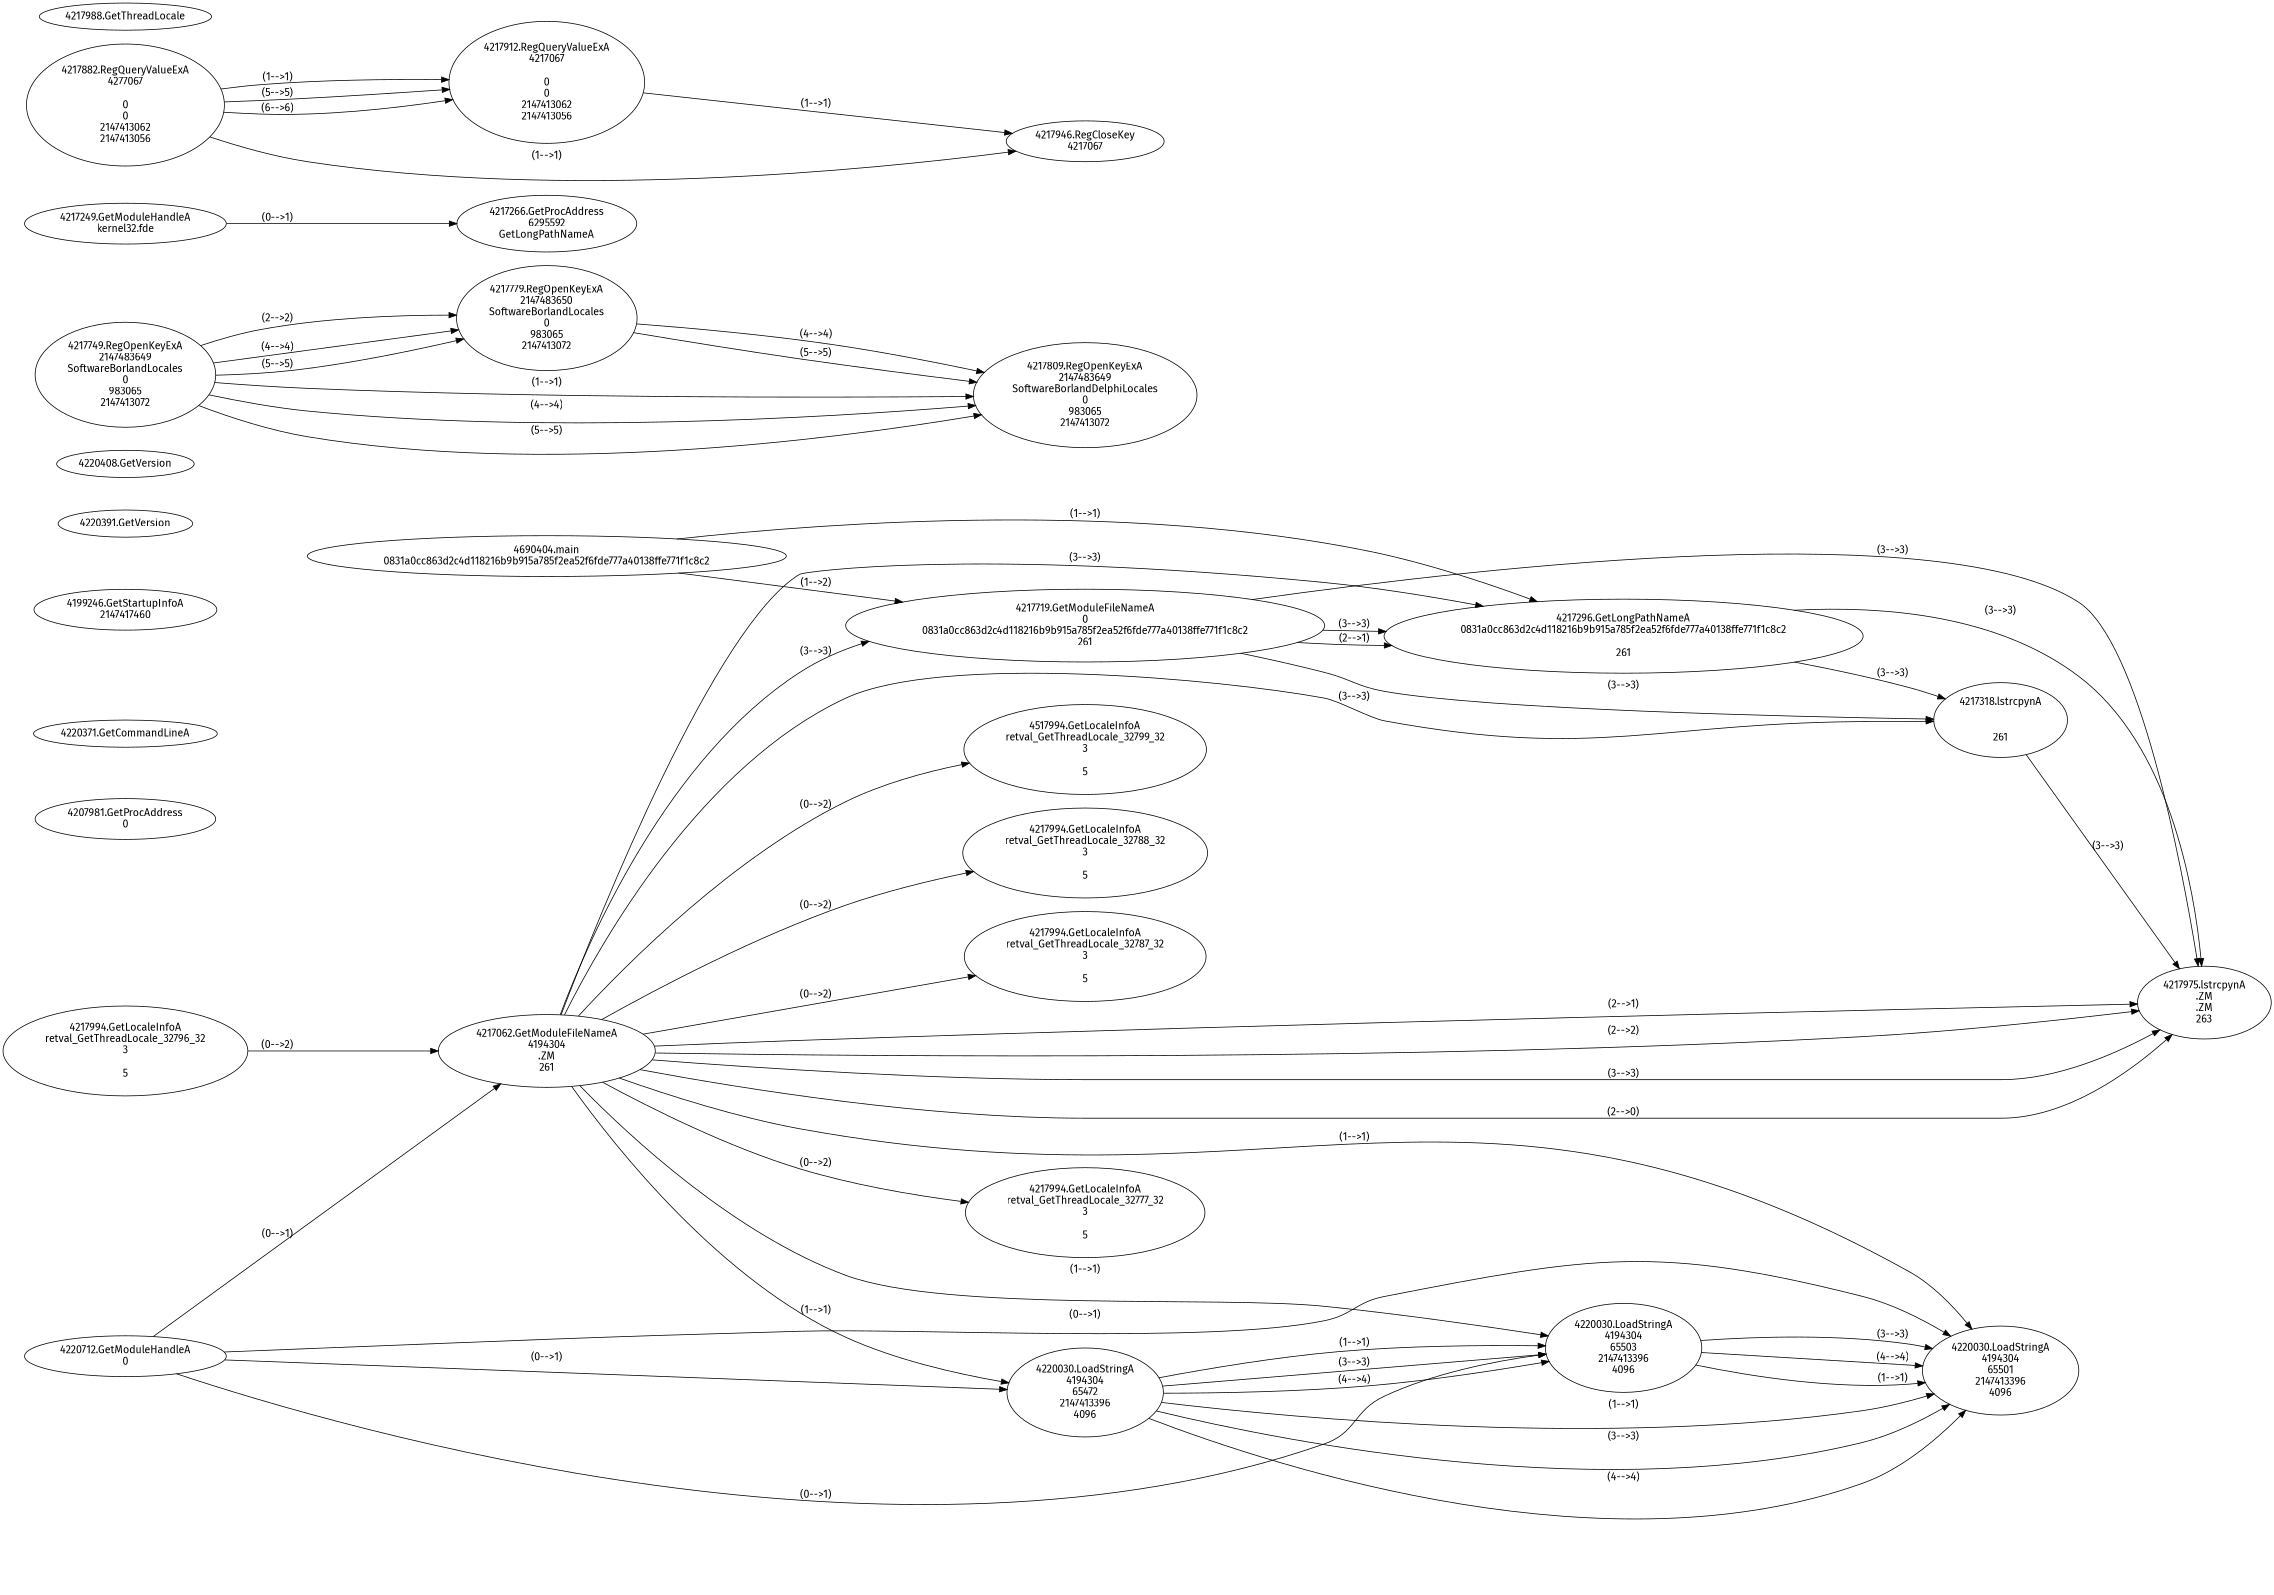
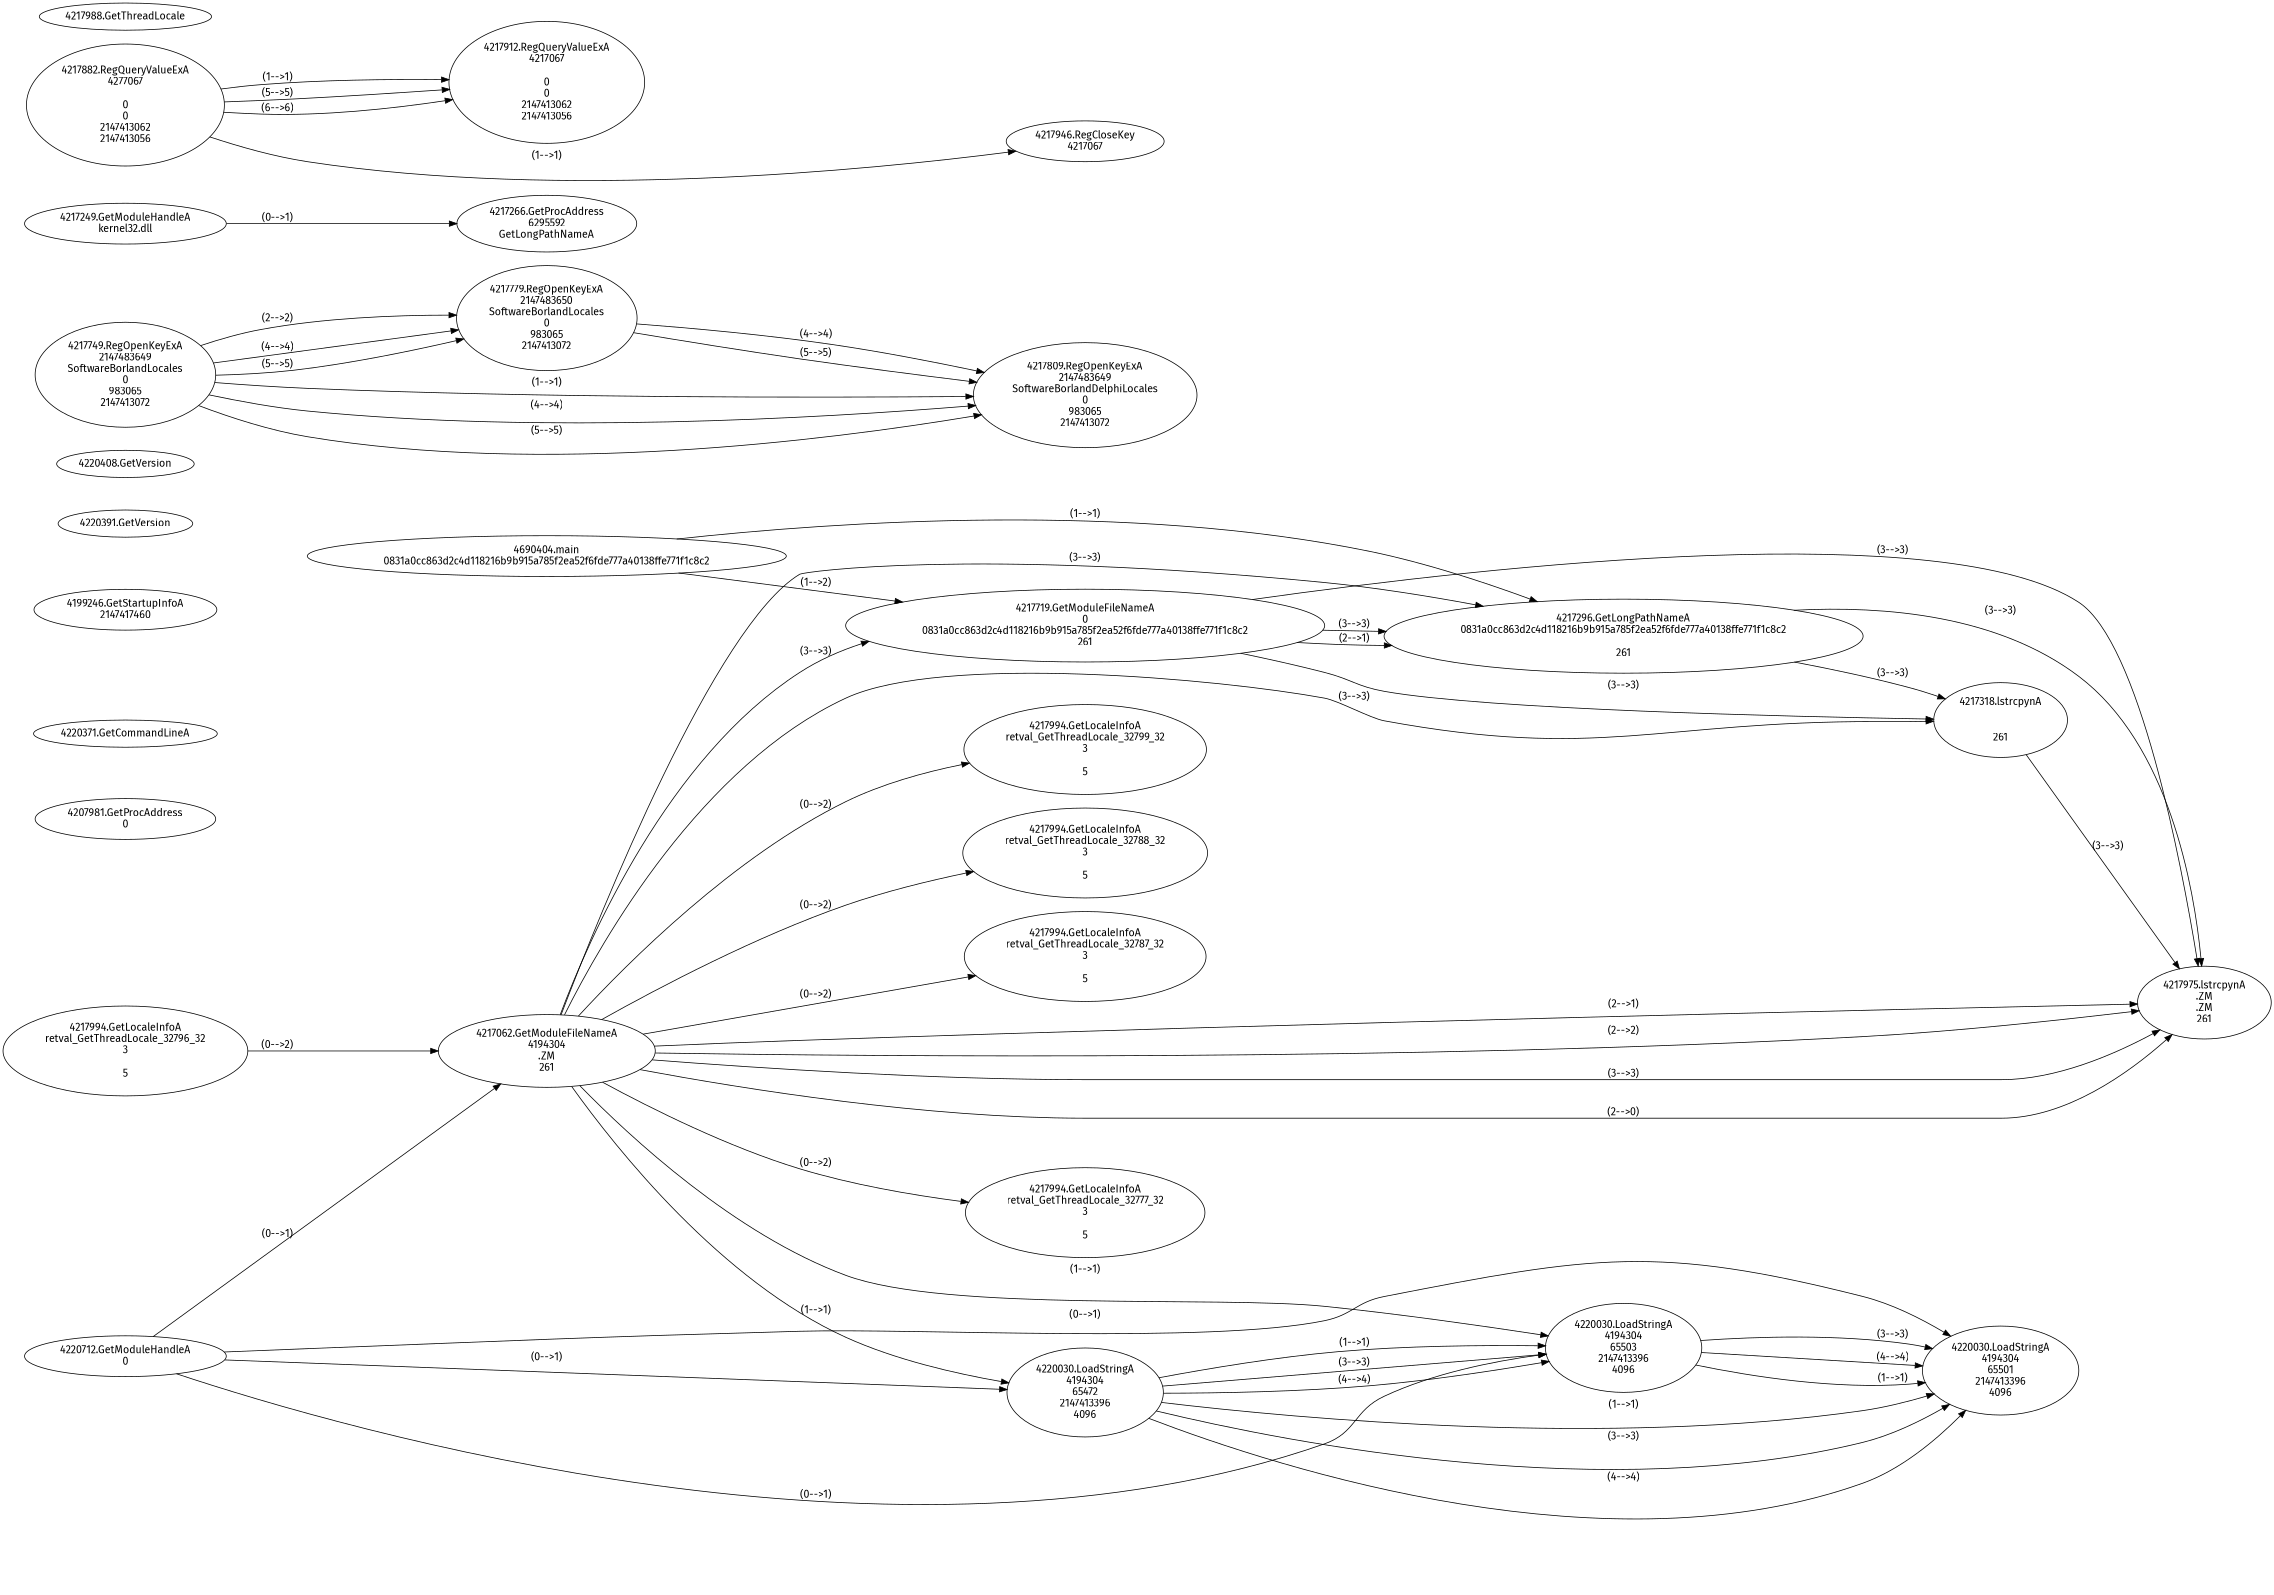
edge "4217912.RegQueryValueExA 4217067 0 0 2147413062 2147413056" -> "4217946.RegCloseKey 4217067": removed, label "(1-->1)"
node "4217249.GetModuleHandleA kernel32.fde": label "4217249.GetModuleHandleA kernel32.fde" -> "4217249.GetModuleHandleA kernel32.dll"
node "4517994.GetLocaleInfoA retval_GetThreadLocale_32799_32 3 5": label "4517994.GetLocaleInfoA retval_GetThreadLocale_32799_32 3 5" -> "4217994.GetLocaleInfoA retval_GetThreadLocale_32799_32 3 5"
node "4217975.lstrcpynA .ZM .ZM 263": label "4217975.lstrcpynA .ZM .ZM 263" -> "4217975.lstrcpynA .ZM .ZM 261"
edge "4217062.GetModuleFileNameA 4194304 .ZM 261" -> "4220030.LoadStringA 4194304 65501 2147413396 4096": removed, label "(1-->1)"
